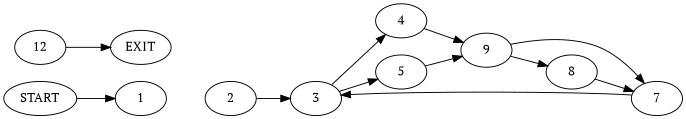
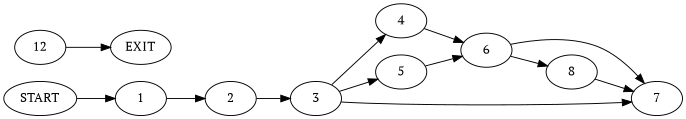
node "9": label "9" -> "6"
edge "7" -> "3": reversed
edge "1" -> "2": added
